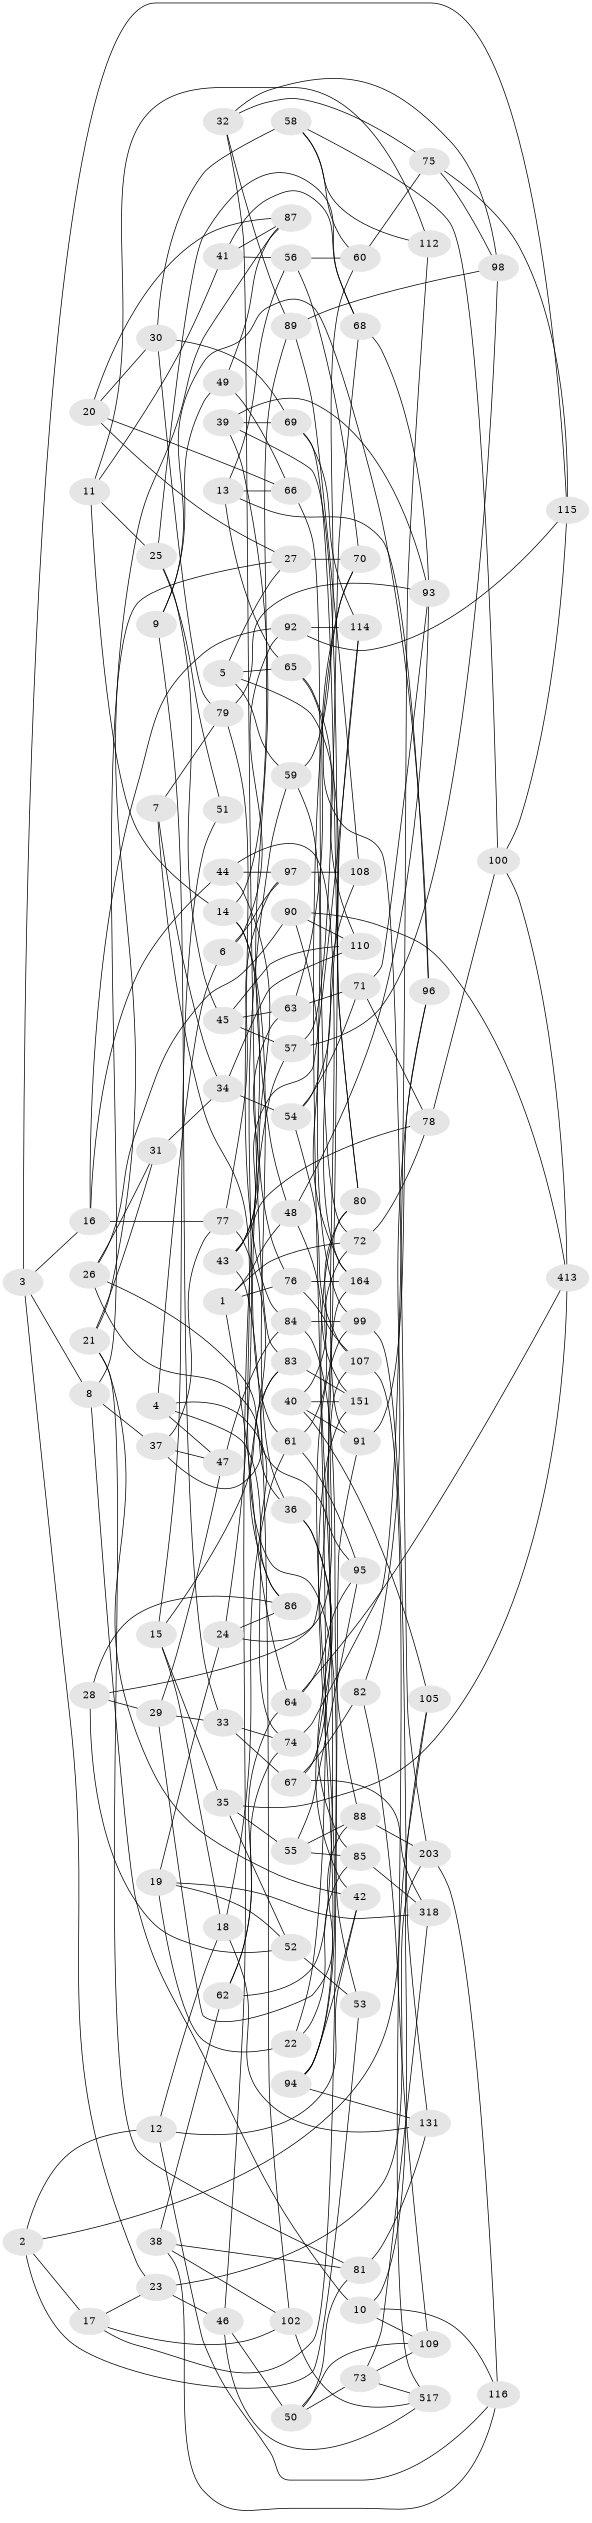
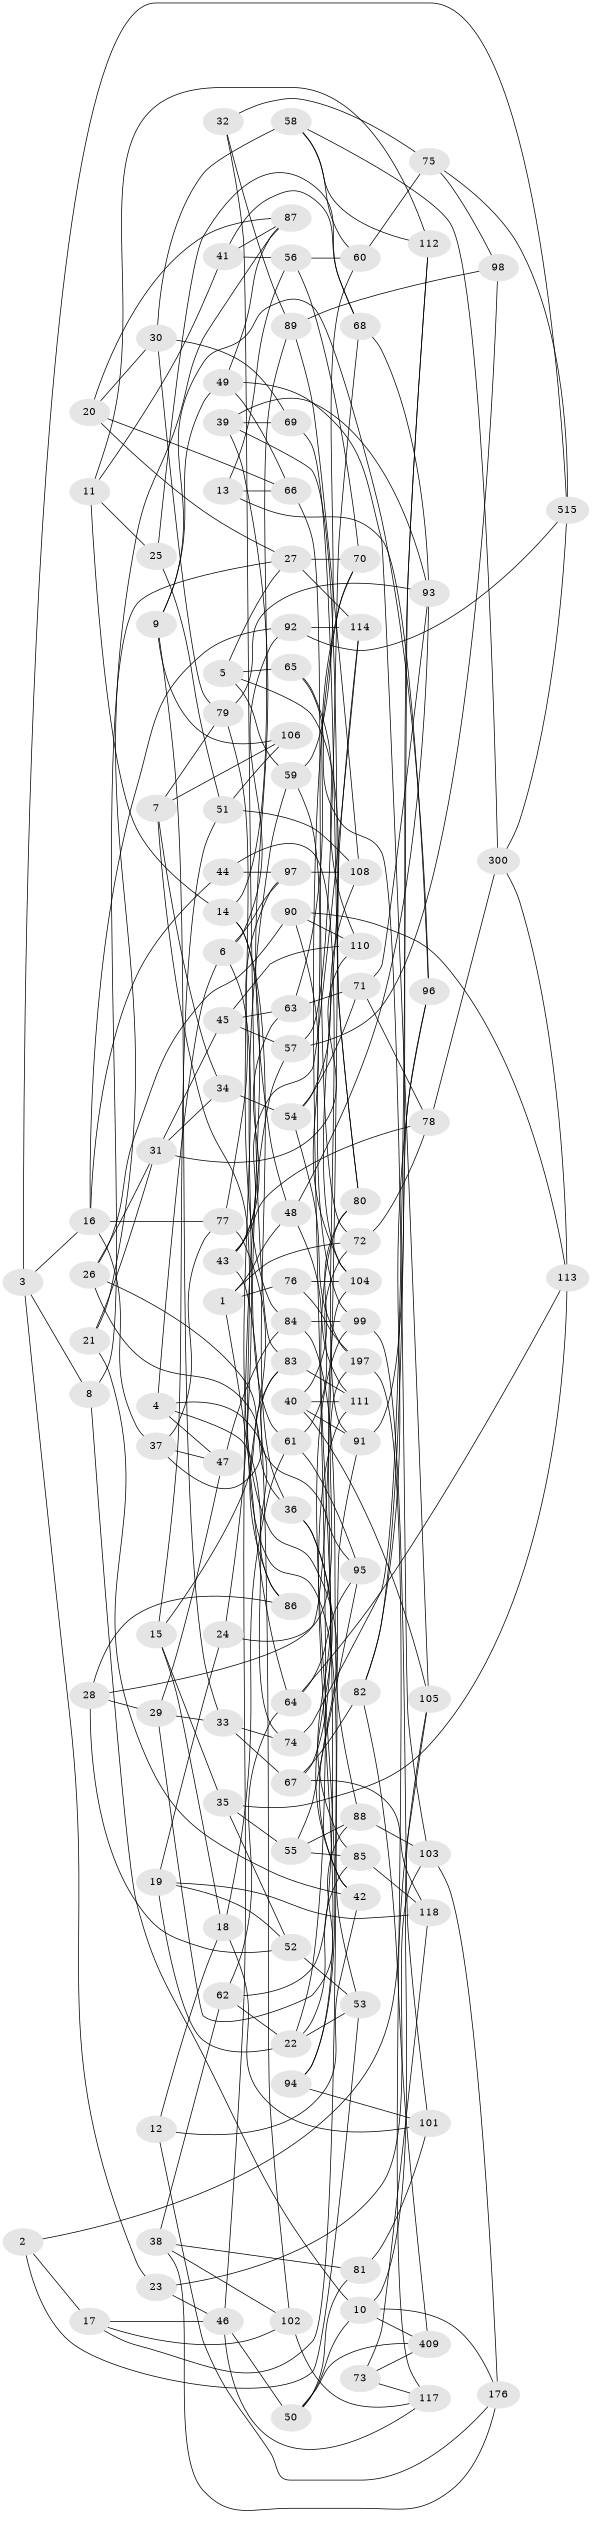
edge "32" -- "98": removed
node "115": label "115" -> "515"
edge "69" -- "114": now "27" -- "114"
edge "13" -- "65": removed
node "106": added
edge "25" -- "45": now "31" -- "45"
edge "51" -- "108": added
node "100": label "100" -> "300"
edge "49" -- "105": added
edge "112" -- "82": added
edge "110" -- "34": now "110" -- "31"
edge "44" -- "76": removed
node "413": label "413" -> "113"
node "164": label "164" -> "104"
node "107": label "107" -> "197"
node "151": label "151" -> "111"
edge "8" -- "37": now "16" -- "37"
edge "86" -- "24": removed
edge "21" -- "81": removed
node "203": label "203" -> "103"
edge "74" -- "62": now "22" -- "62"
node "318": label "318" -> "118"
edge "42" -- "94": now "42" -- "6"
edge "53" -- "22": added
node "131": label "131" -> "101"
edge "12" -- "2": removed
edge "23" -- "17": now "46" -- "17"
node "109": label "109" -> "409"
node "116": label "116" -> "176"
edge "73" -- "50": now "10" -- "50"
node "517": label "517" -> "117"
